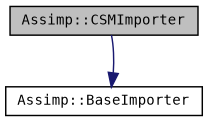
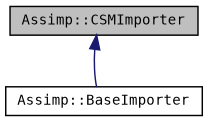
edge "Assimp::CSMImporter" -> "Assimp::BaseImporter": reversed
